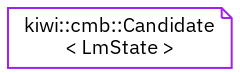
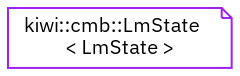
node "kiwi::cmb::Candidate < LmState >": label "kiwi::cmb::Candidate < LmState >" -> "kiwi::cmb::LmState < LmState >"
